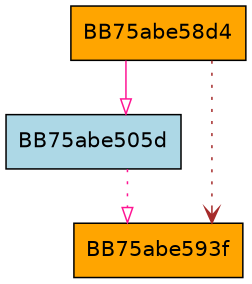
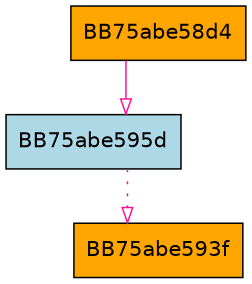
edge "BB75abe58d4" -> "BB75abe593f": removed
node "BB75abe505d": label "BB75abe505d" -> "BB75abe595d"
